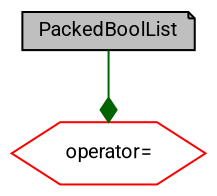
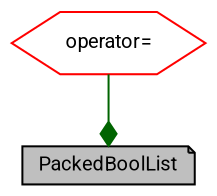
edge "PackedBoolList" -> "operator=": reversed
